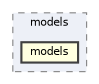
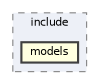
cluster "models": label "models" -> "include"
